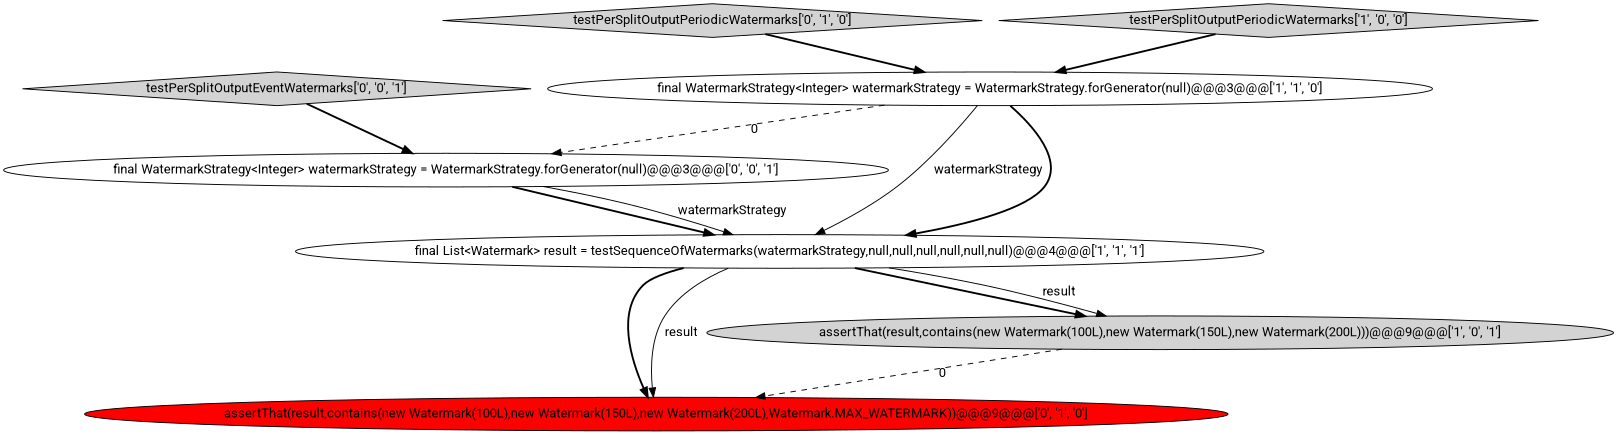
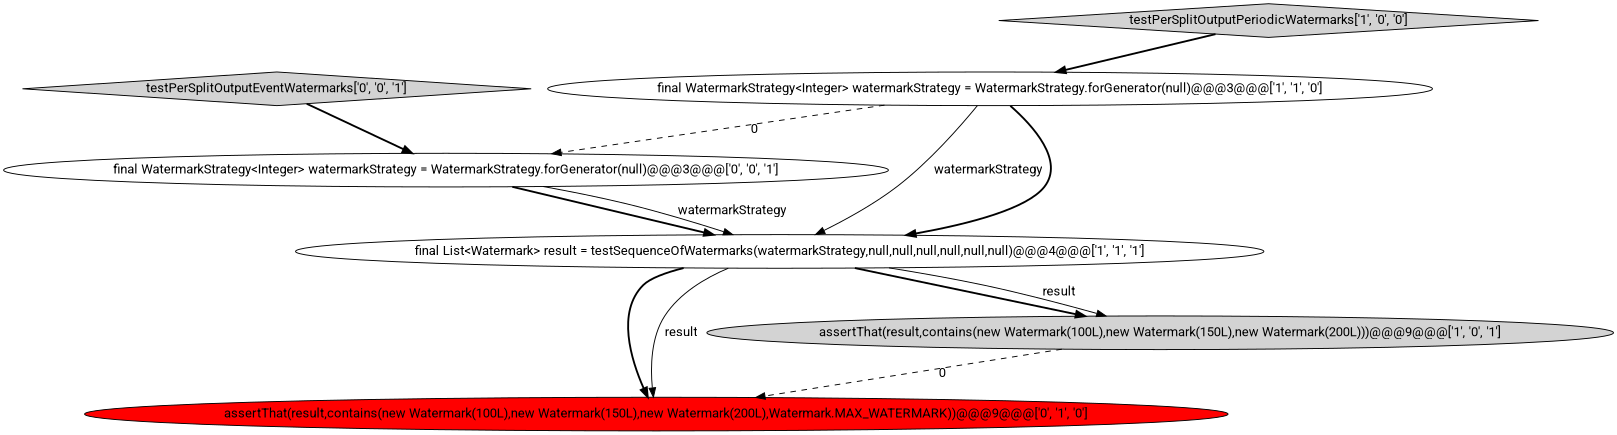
node "testPerSplitOutputPeriodicWatermarks['0', '1', '0']": removed
